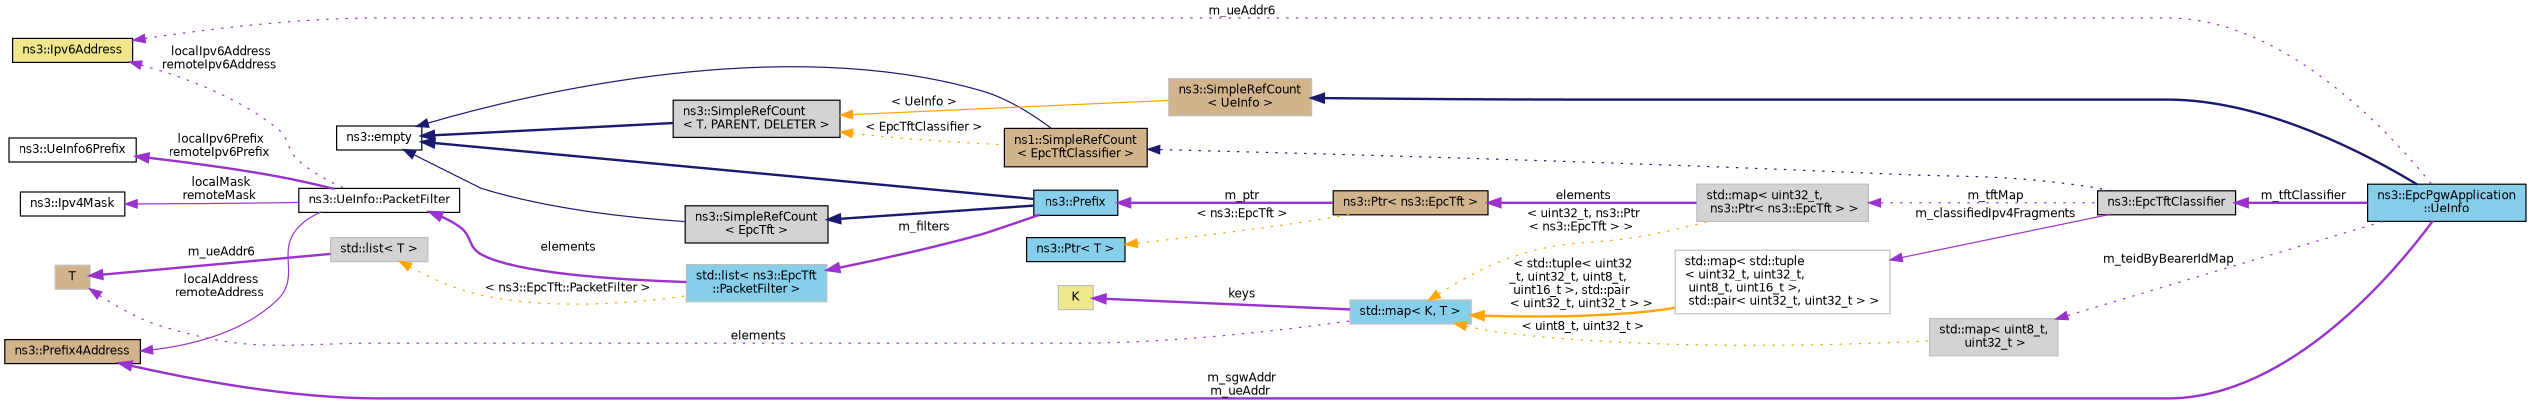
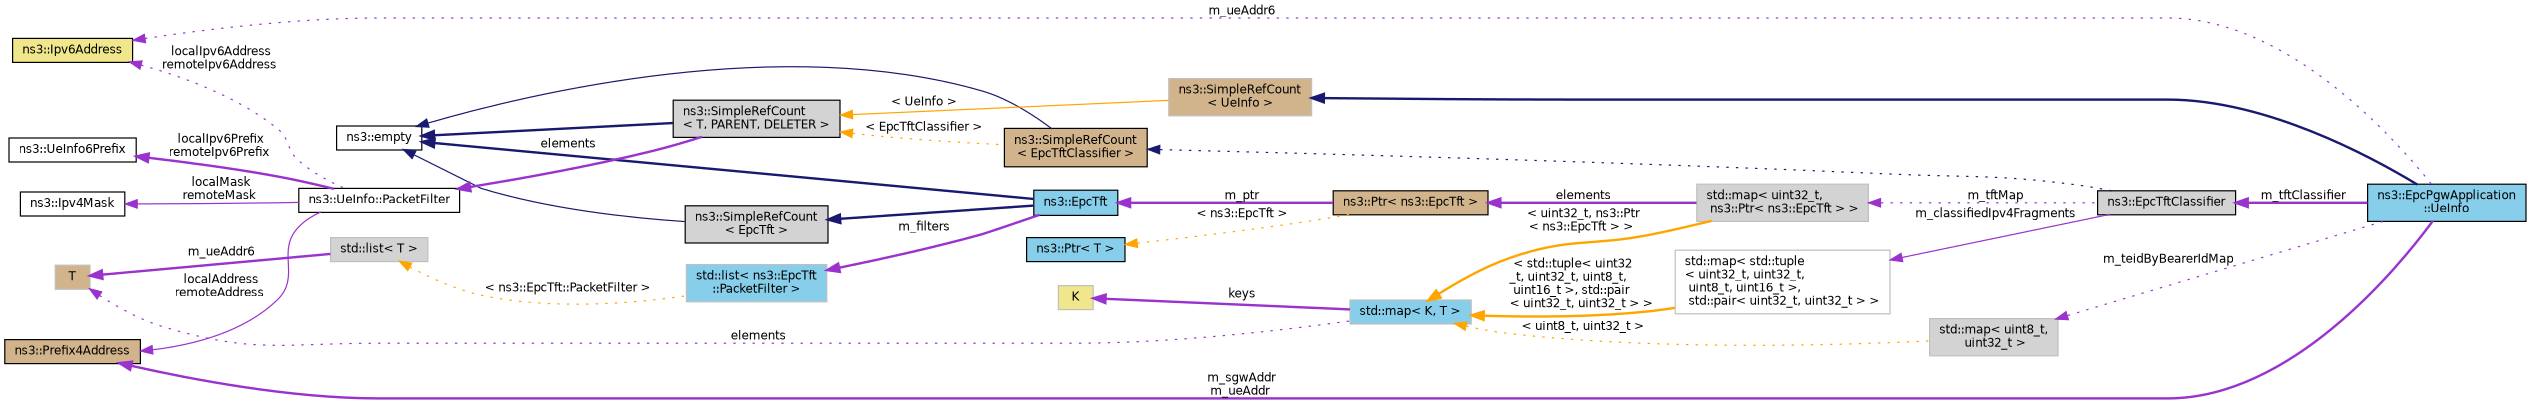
node "ns1::SimpleRefCount < EpcTftClassifier >": label "ns1::SimpleRefCount < EpcTftClassifier >" -> "ns3::SimpleRefCount < EpcTftClassifier >"
node "ns3::Prefix": label "ns3::Prefix" -> "ns3::EpcTft"
edge "std::map< uint32_t, ns3::Ptr< ns3::EpcTft > >" -> "std::map< K, T >": style dotted -> bold
edge "std::list< ns3::EpcTft ::PacketFilter >" -> "ns3::UeInfo::PacketFilter": now "ns3::SimpleRefCount < T, PARENT, DELETER >" -> "ns3::UeInfo::PacketFilter"
